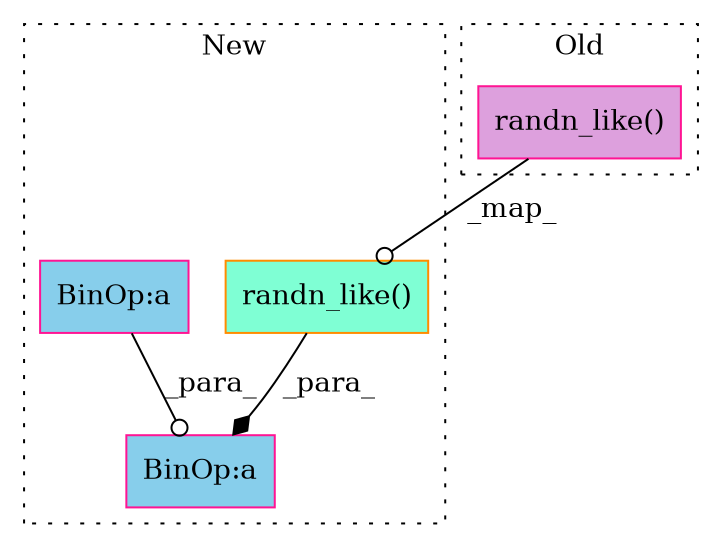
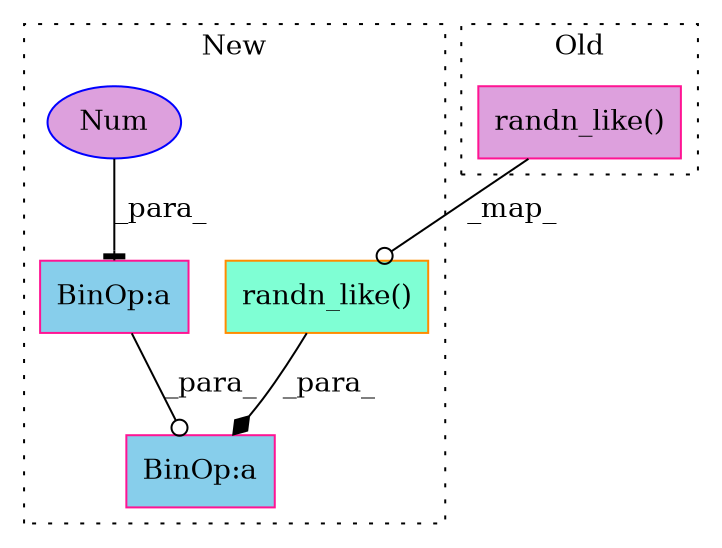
node "Num": added
